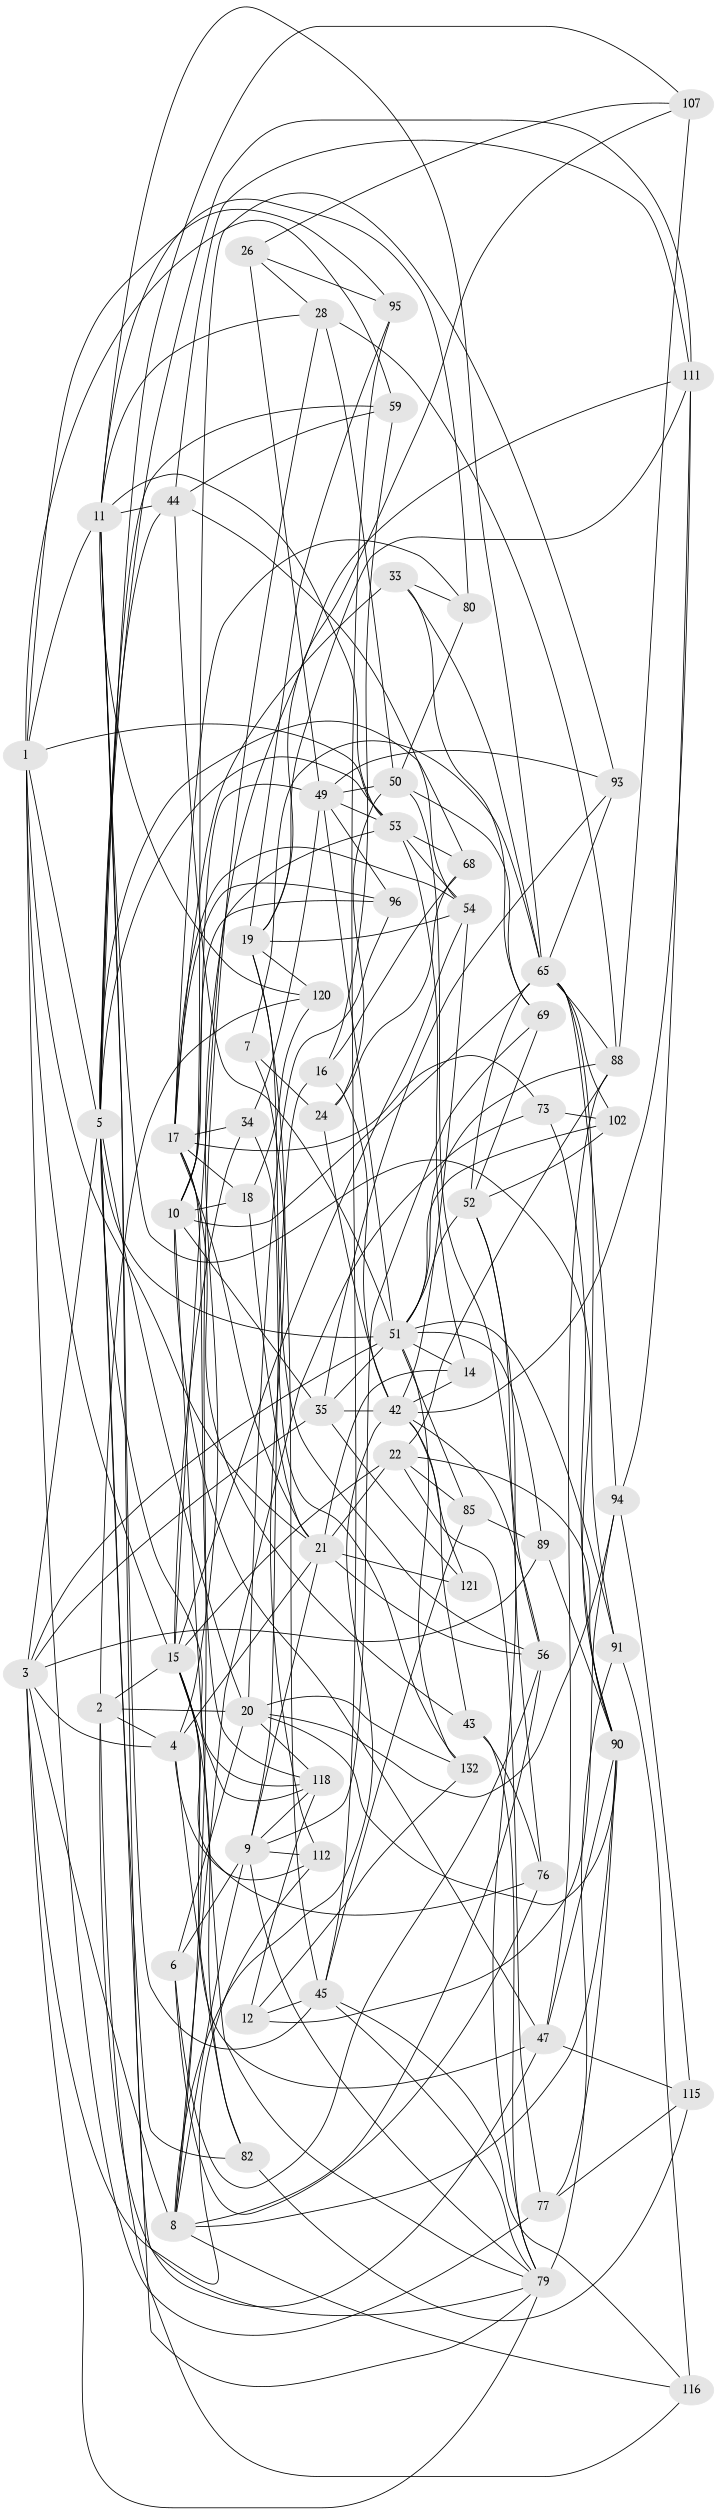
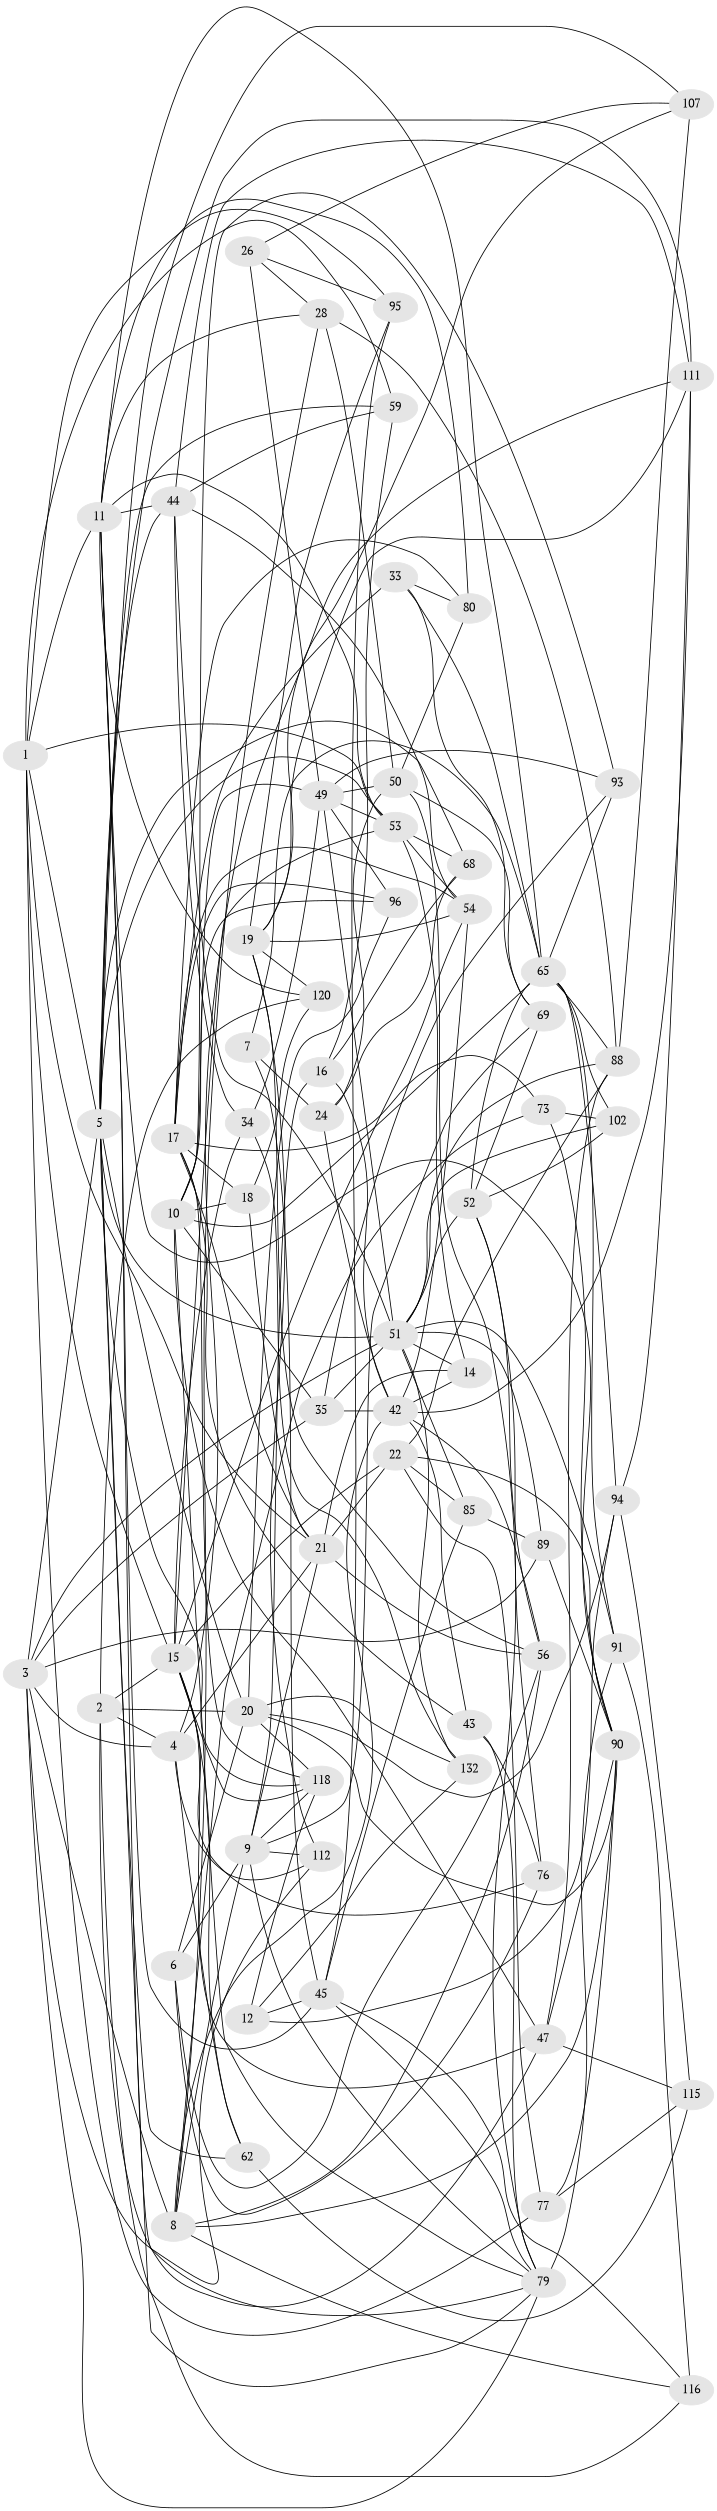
edge "34" -- "17": now "34" -- "44"
node "121": removed
node "82": label "82" -> "62"
